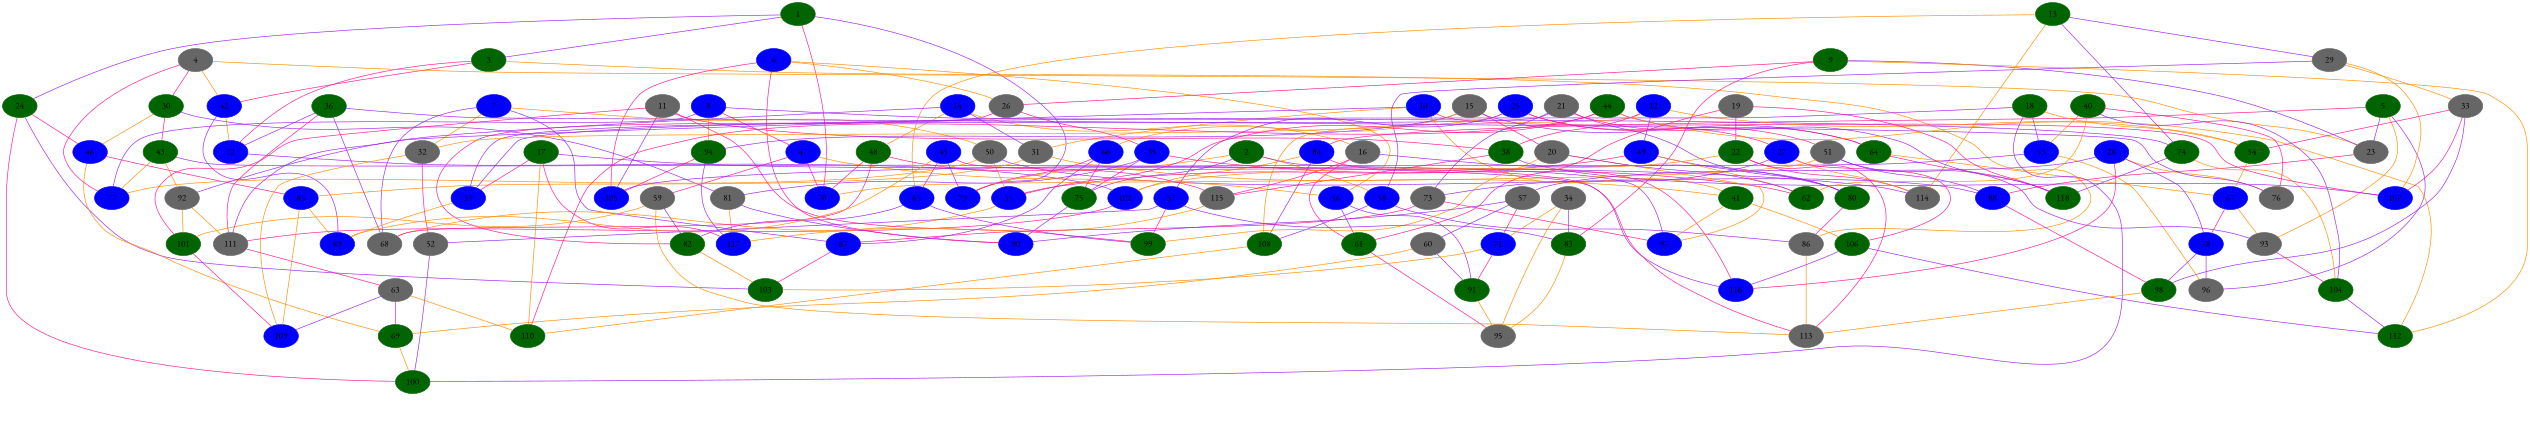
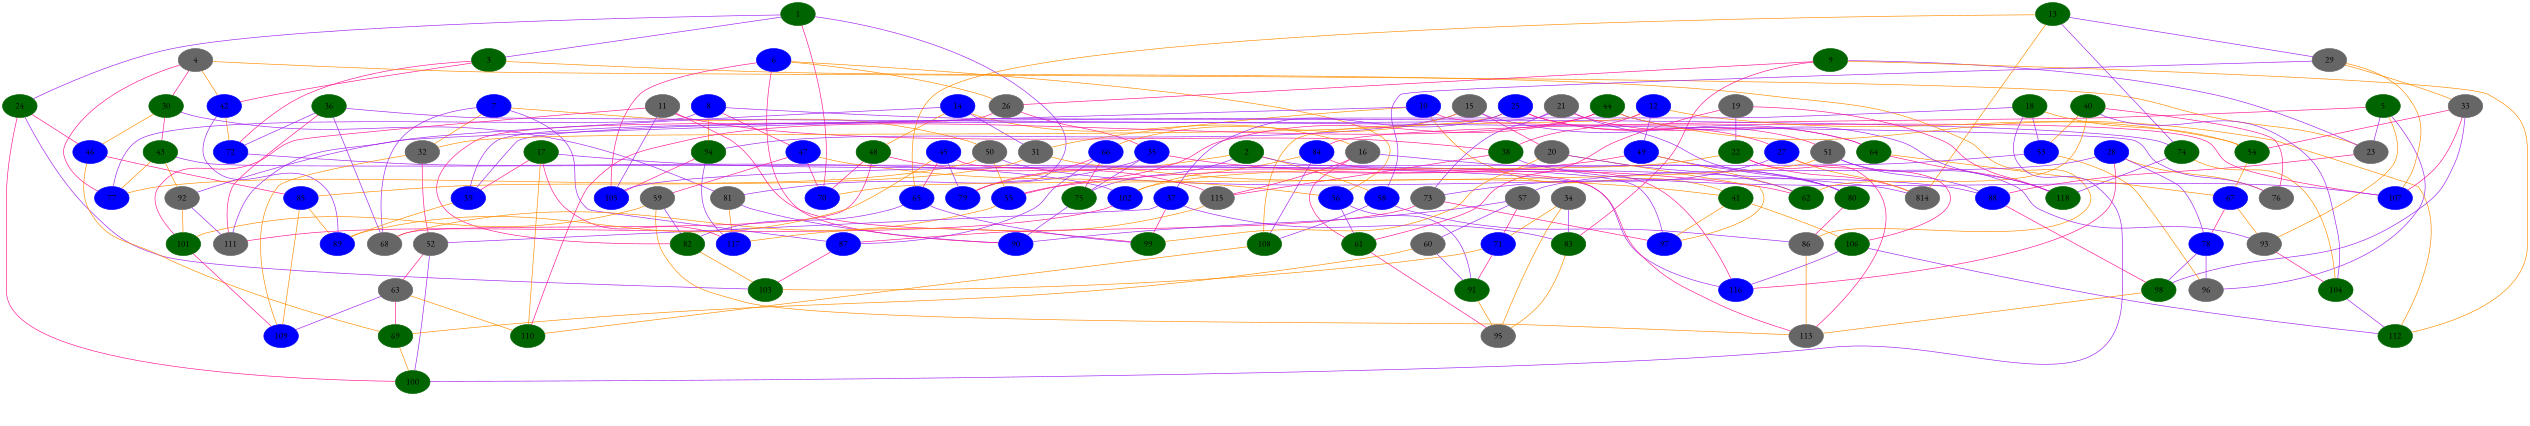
node "114": label "114" -> "814"
edge "92" -- "111": color darkorange -> purple
edge "111" -- "63": now "52" -- "63"
